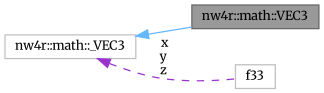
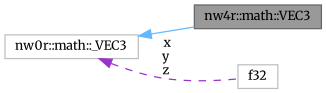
node "nw4r::math::_VEC3": label "nw4r::math::_VEC3" -> "nw0r::math::_VEC3"
node "f33": label "f33" -> "f32"
